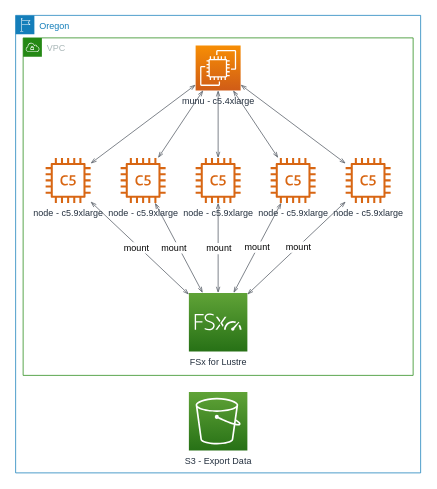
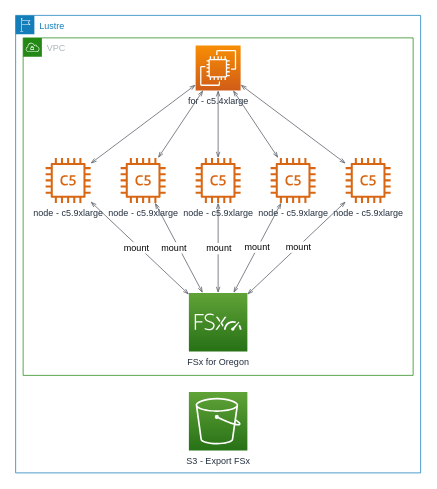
node "Oregon": label "Oregon" -> "Lustre"
node "munu - c5.4xlarge": label "munu - c5.4xlarge" -> "for - c5.4xlarge"
node "FSx for Lustre": label "FSx for Lustre" -> "FSx for Oregon"
node "S3 - Export Data": label "S3 - Export Data" -> "S3 - Export FSx"
